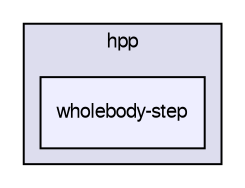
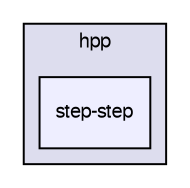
node "wholebody-step": label "wholebody-step" -> "step-step"
